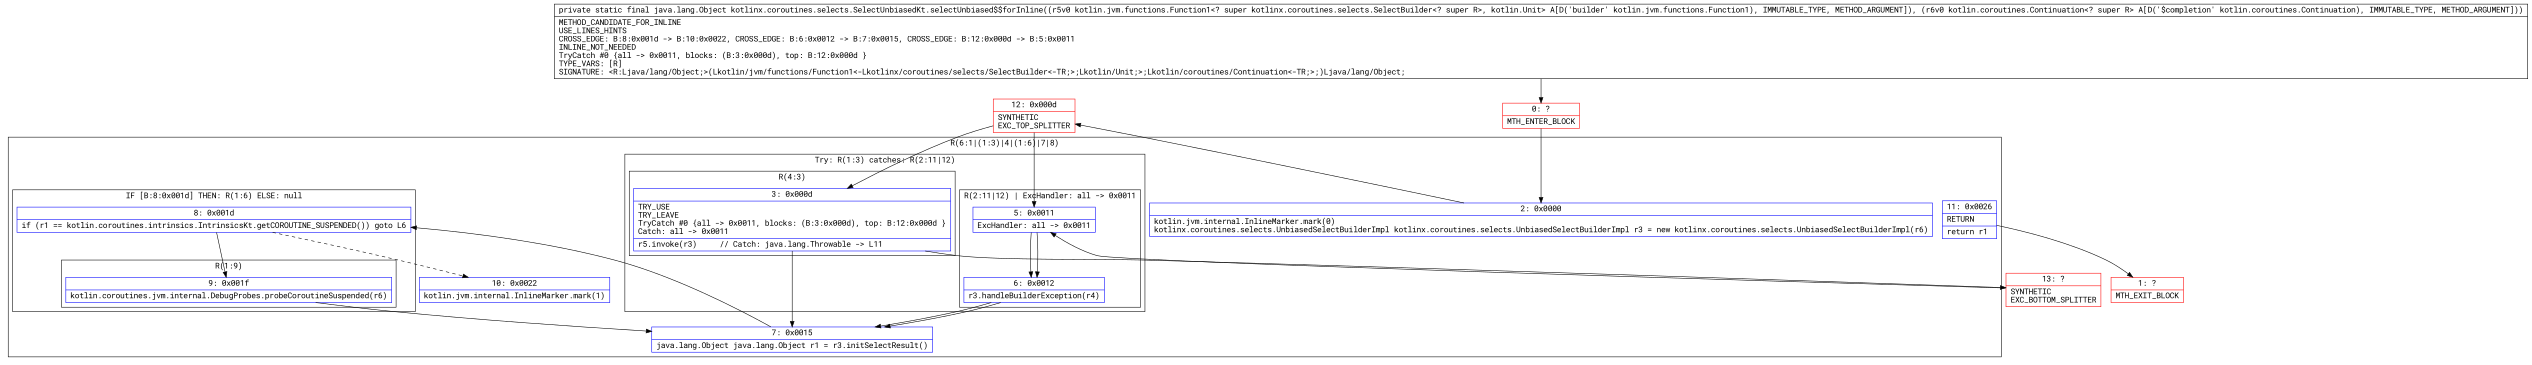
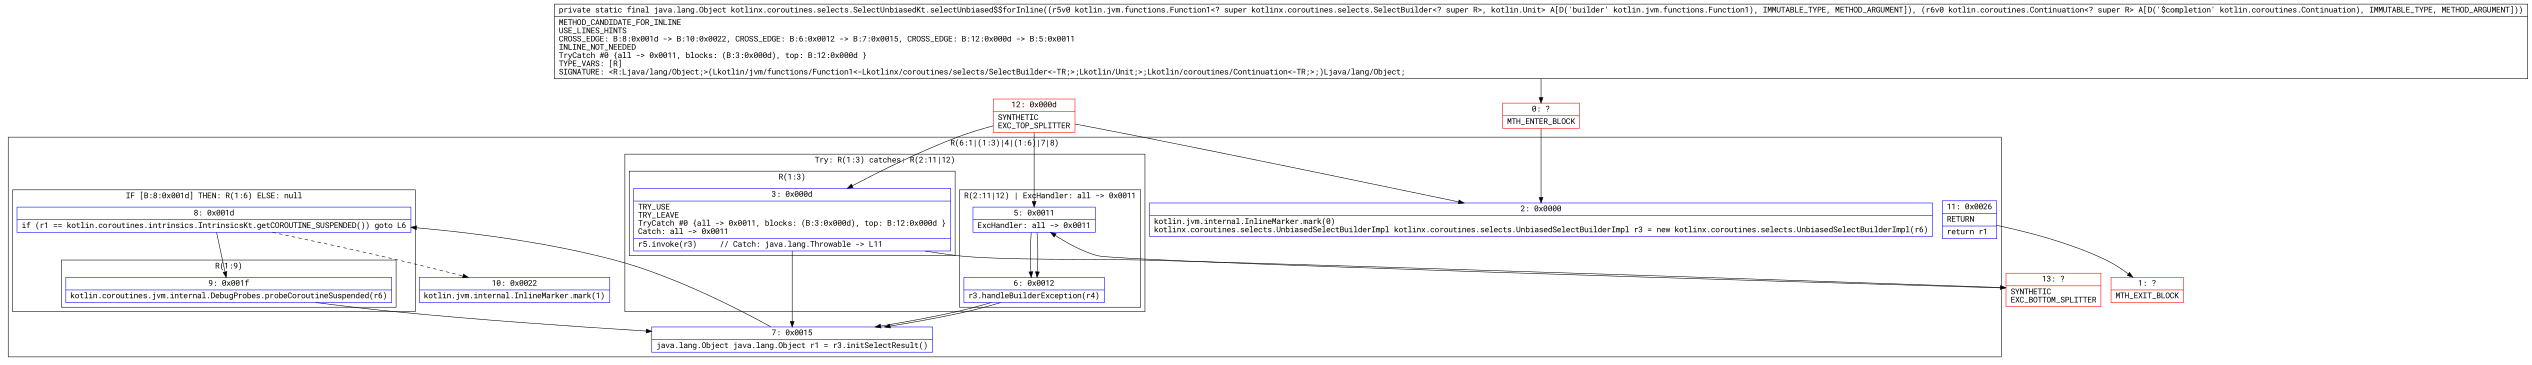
edge "2: 0x0000" -> "12: 0x000d": reversed
cluster "R(4:3)": label "R(4:3)" -> "R(1:3)"
